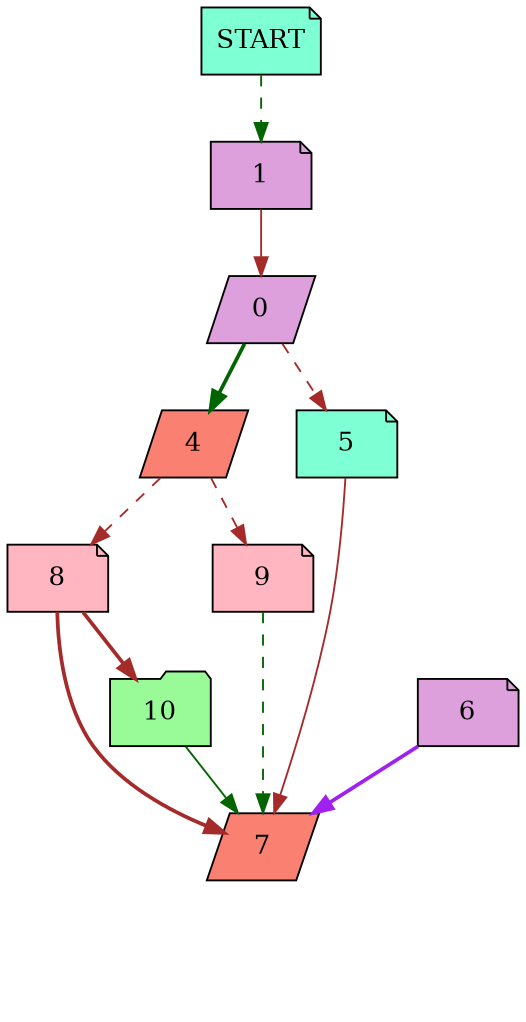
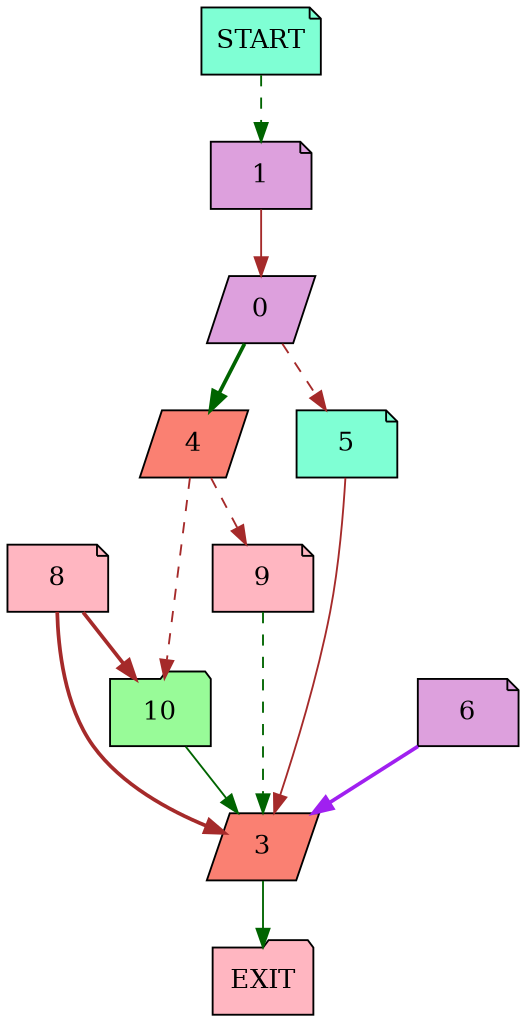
edge "4" -> "8": now "4" -> "10"
node "7": label "7" -> "3"
node "EXIT": added
